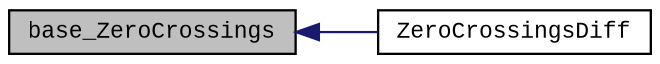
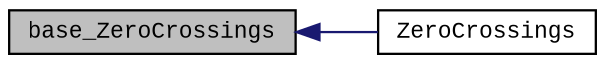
node "ZeroCrossingsDiff": label "ZeroCrossingsDiff" -> "ZeroCrossings"
